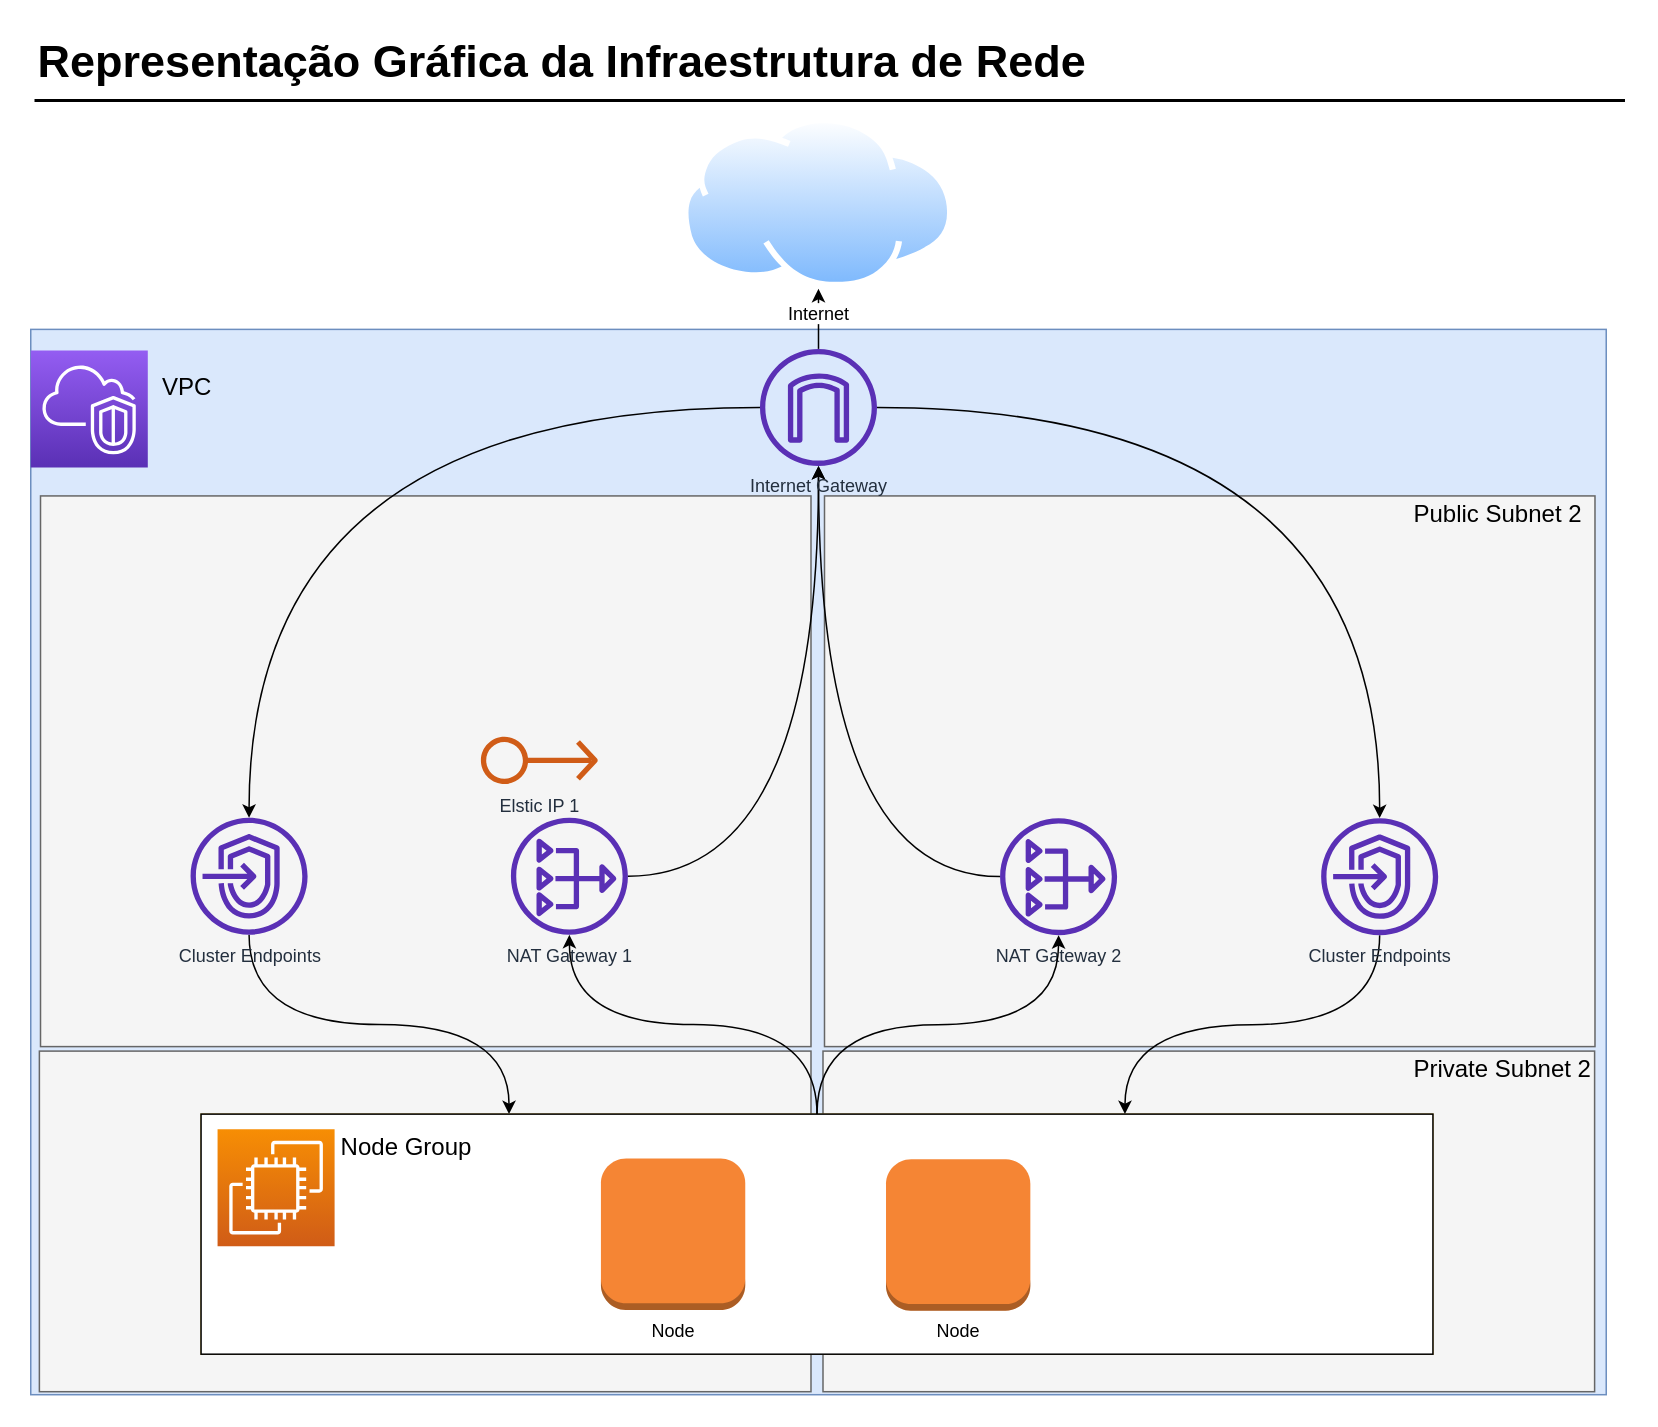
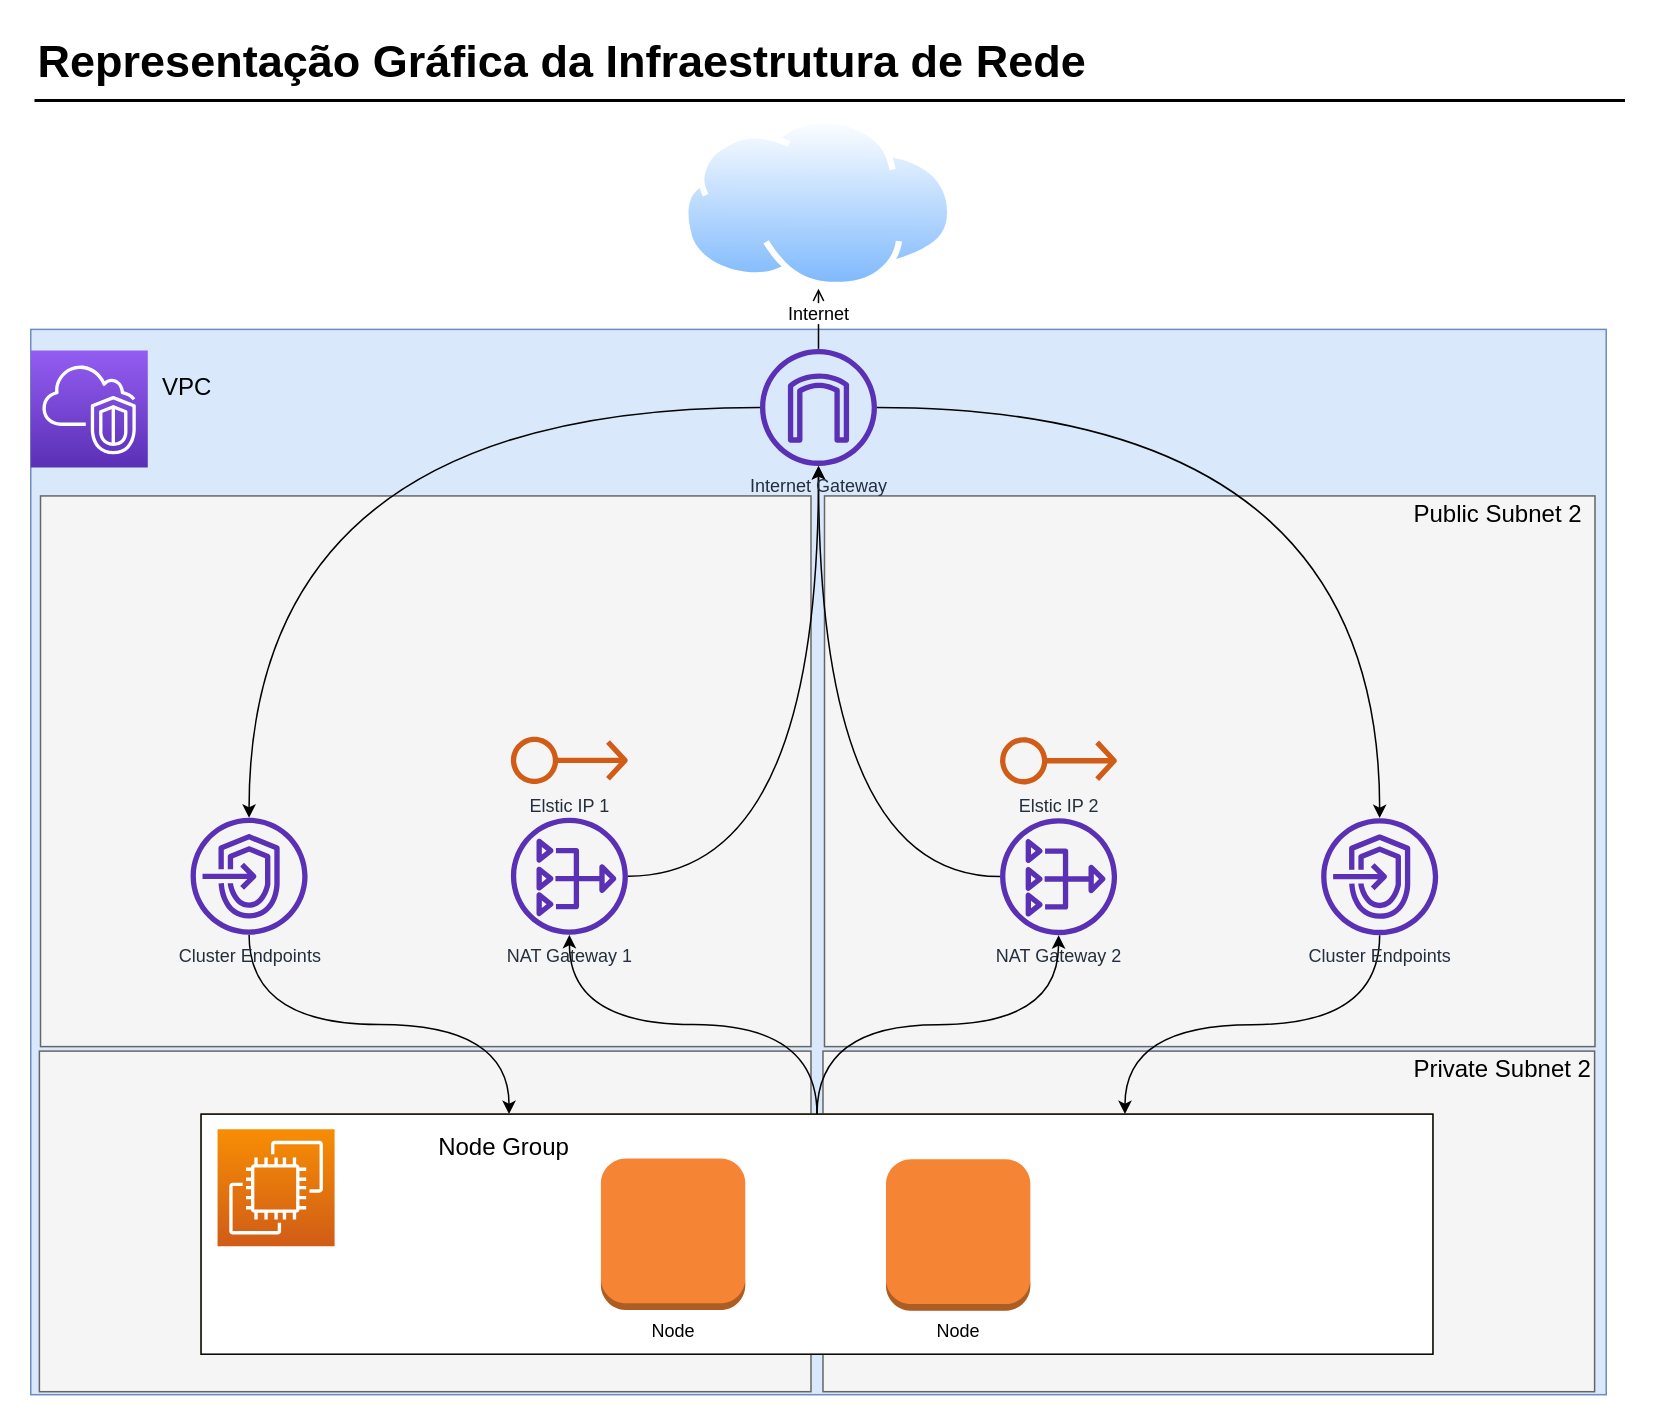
edge "Internet Gateway" -> "Internet": arrowhead classic -> open
node "Elstic IP 1": moved (539, 760) -> (569, 760)
node "Elstic IP 2": added
node "Node Group": moved (413, 1144) -> (510, 1144)
